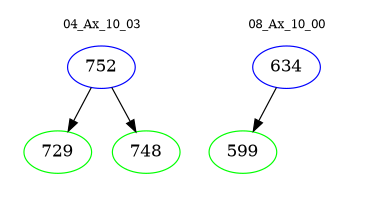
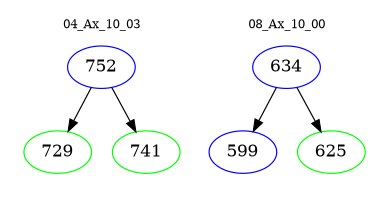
node "748": label "748" -> "741"
node "599": color green -> blue
node "625": added
